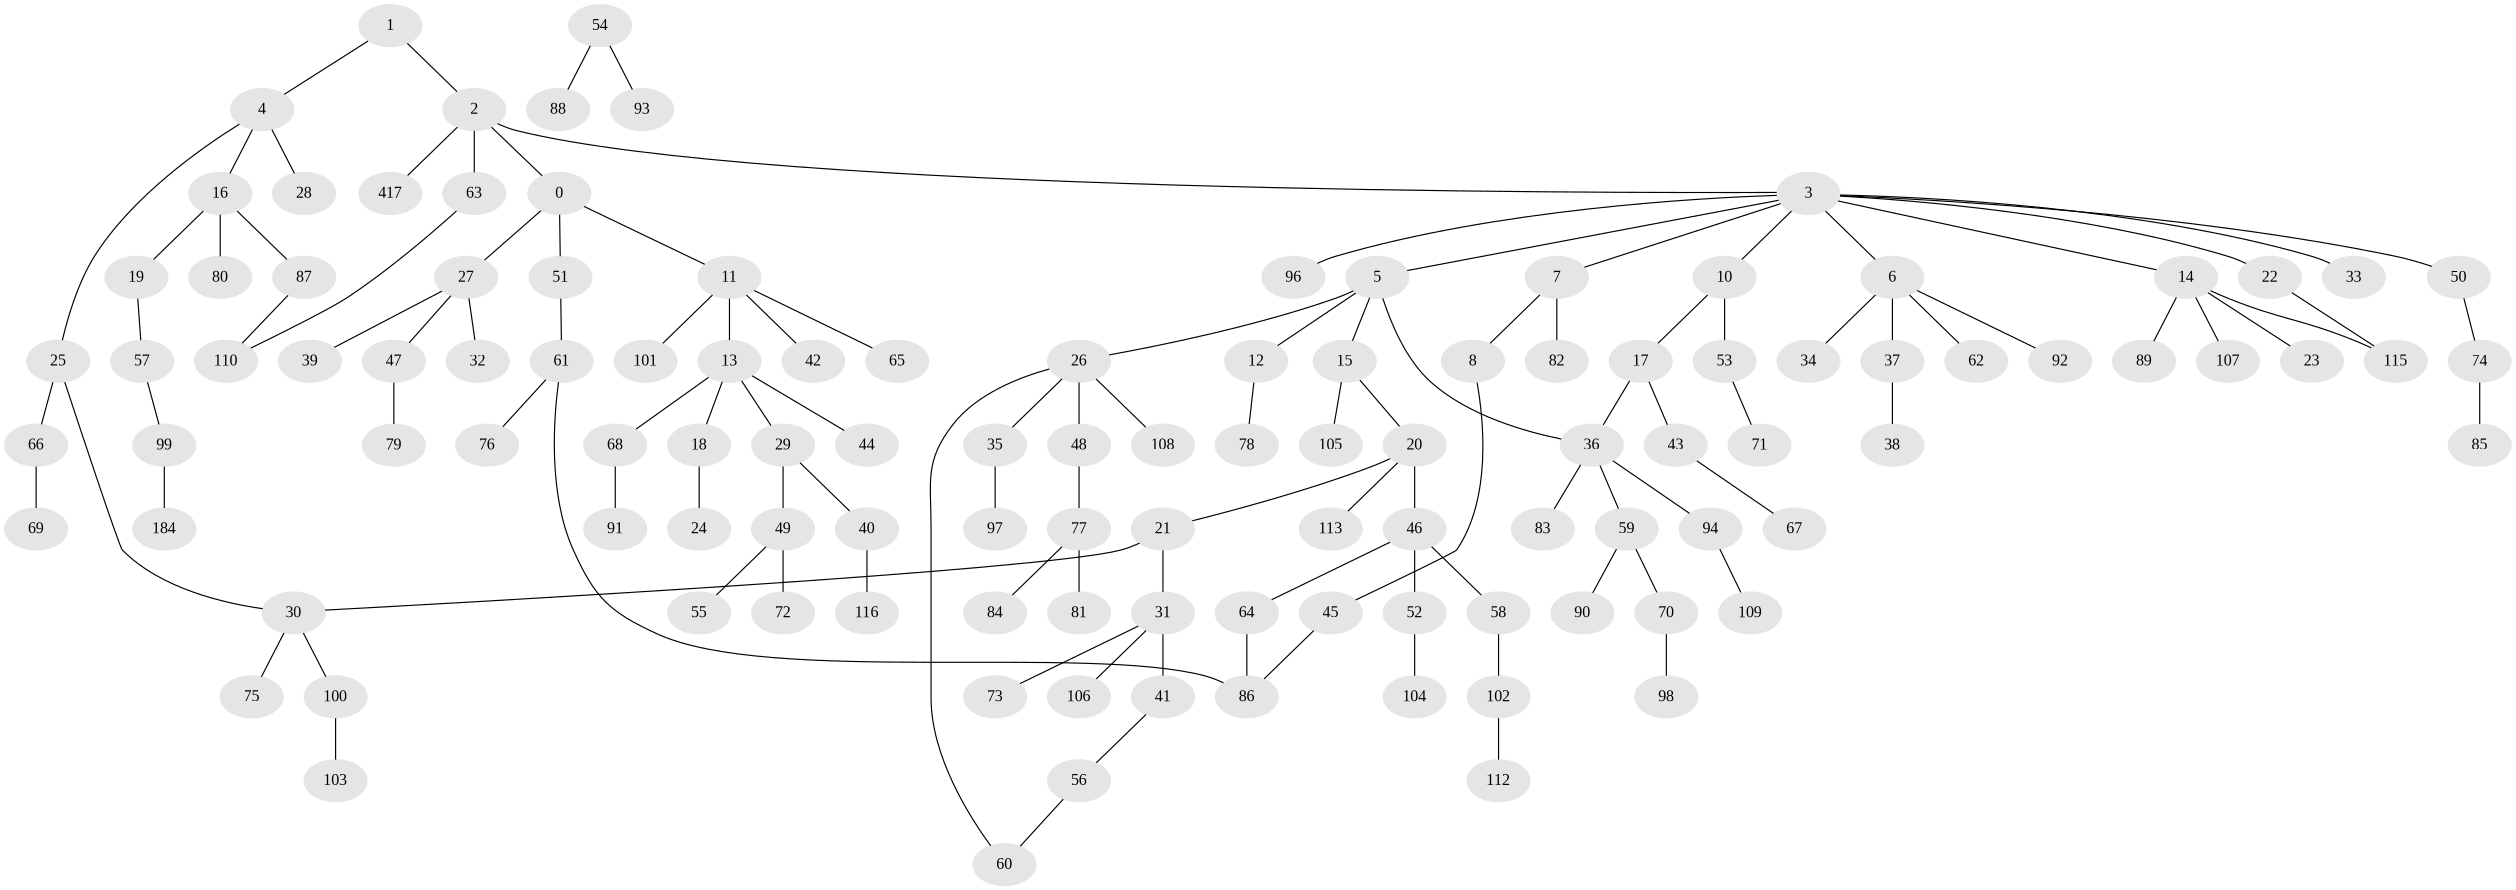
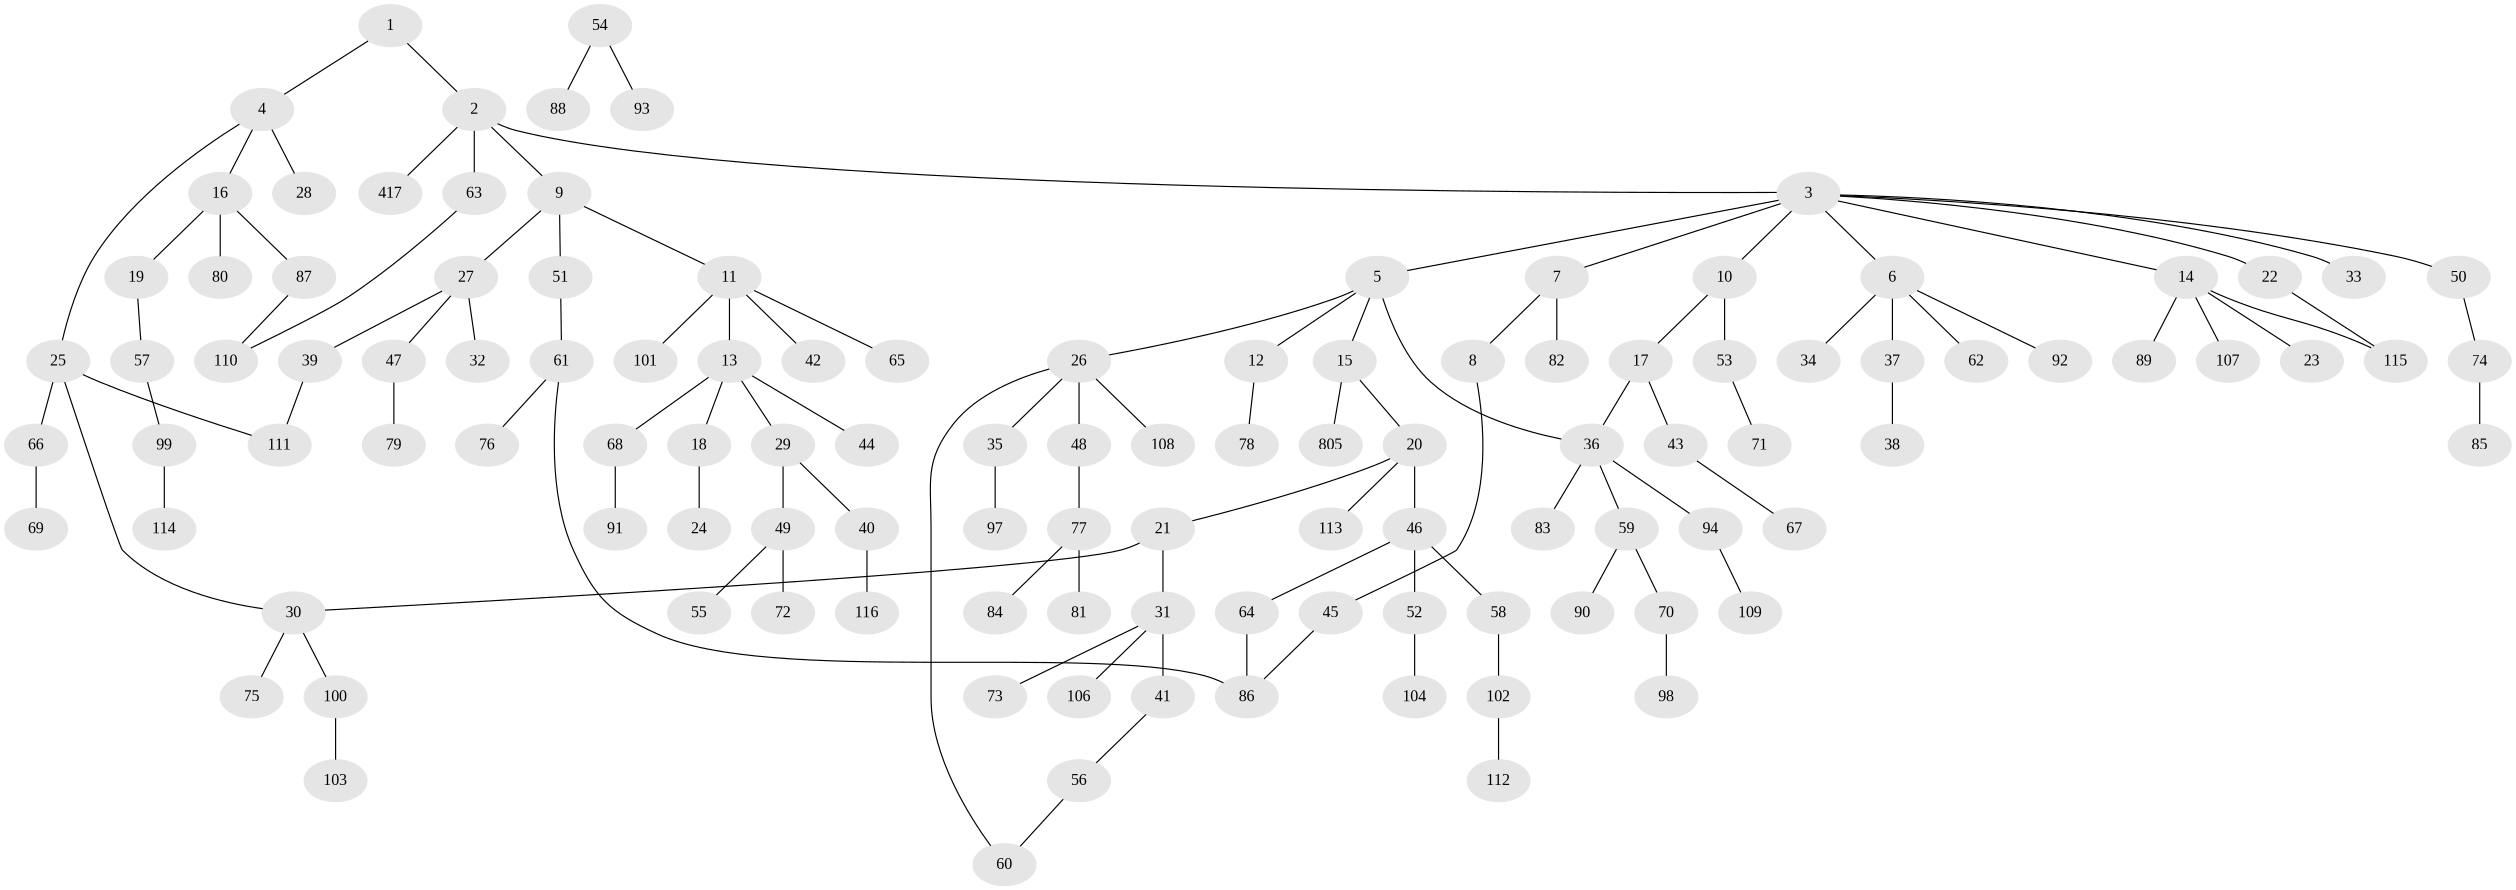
node "0": label "0" -> "9"
node "96": removed
node "111": added
node "105": label "105" -> "805"
node "184": label "184" -> "114"
